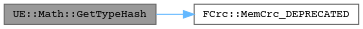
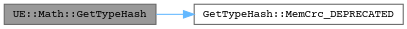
node "FCrc::MemCrc_DEPRECATED": label "FCrc::MemCrc_DEPRECATED" -> "GetTypeHash::MemCrc_DEPRECATED"
